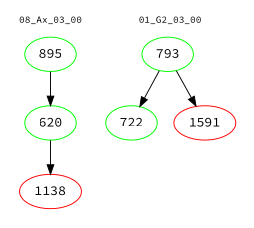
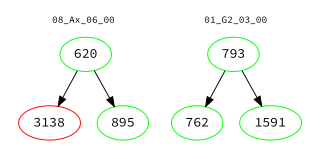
cluster "08_Ax_03_00": label "08_Ax_03_00" -> "08_Ax_06_00"
edge "895" -> "620": reversed
node "722": label "722" -> "762"
node "1591": color red -> green
node "1138": label "1138" -> "3138"
